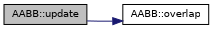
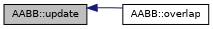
edge "AABB::update" -> "AABB::overlap": reversed
